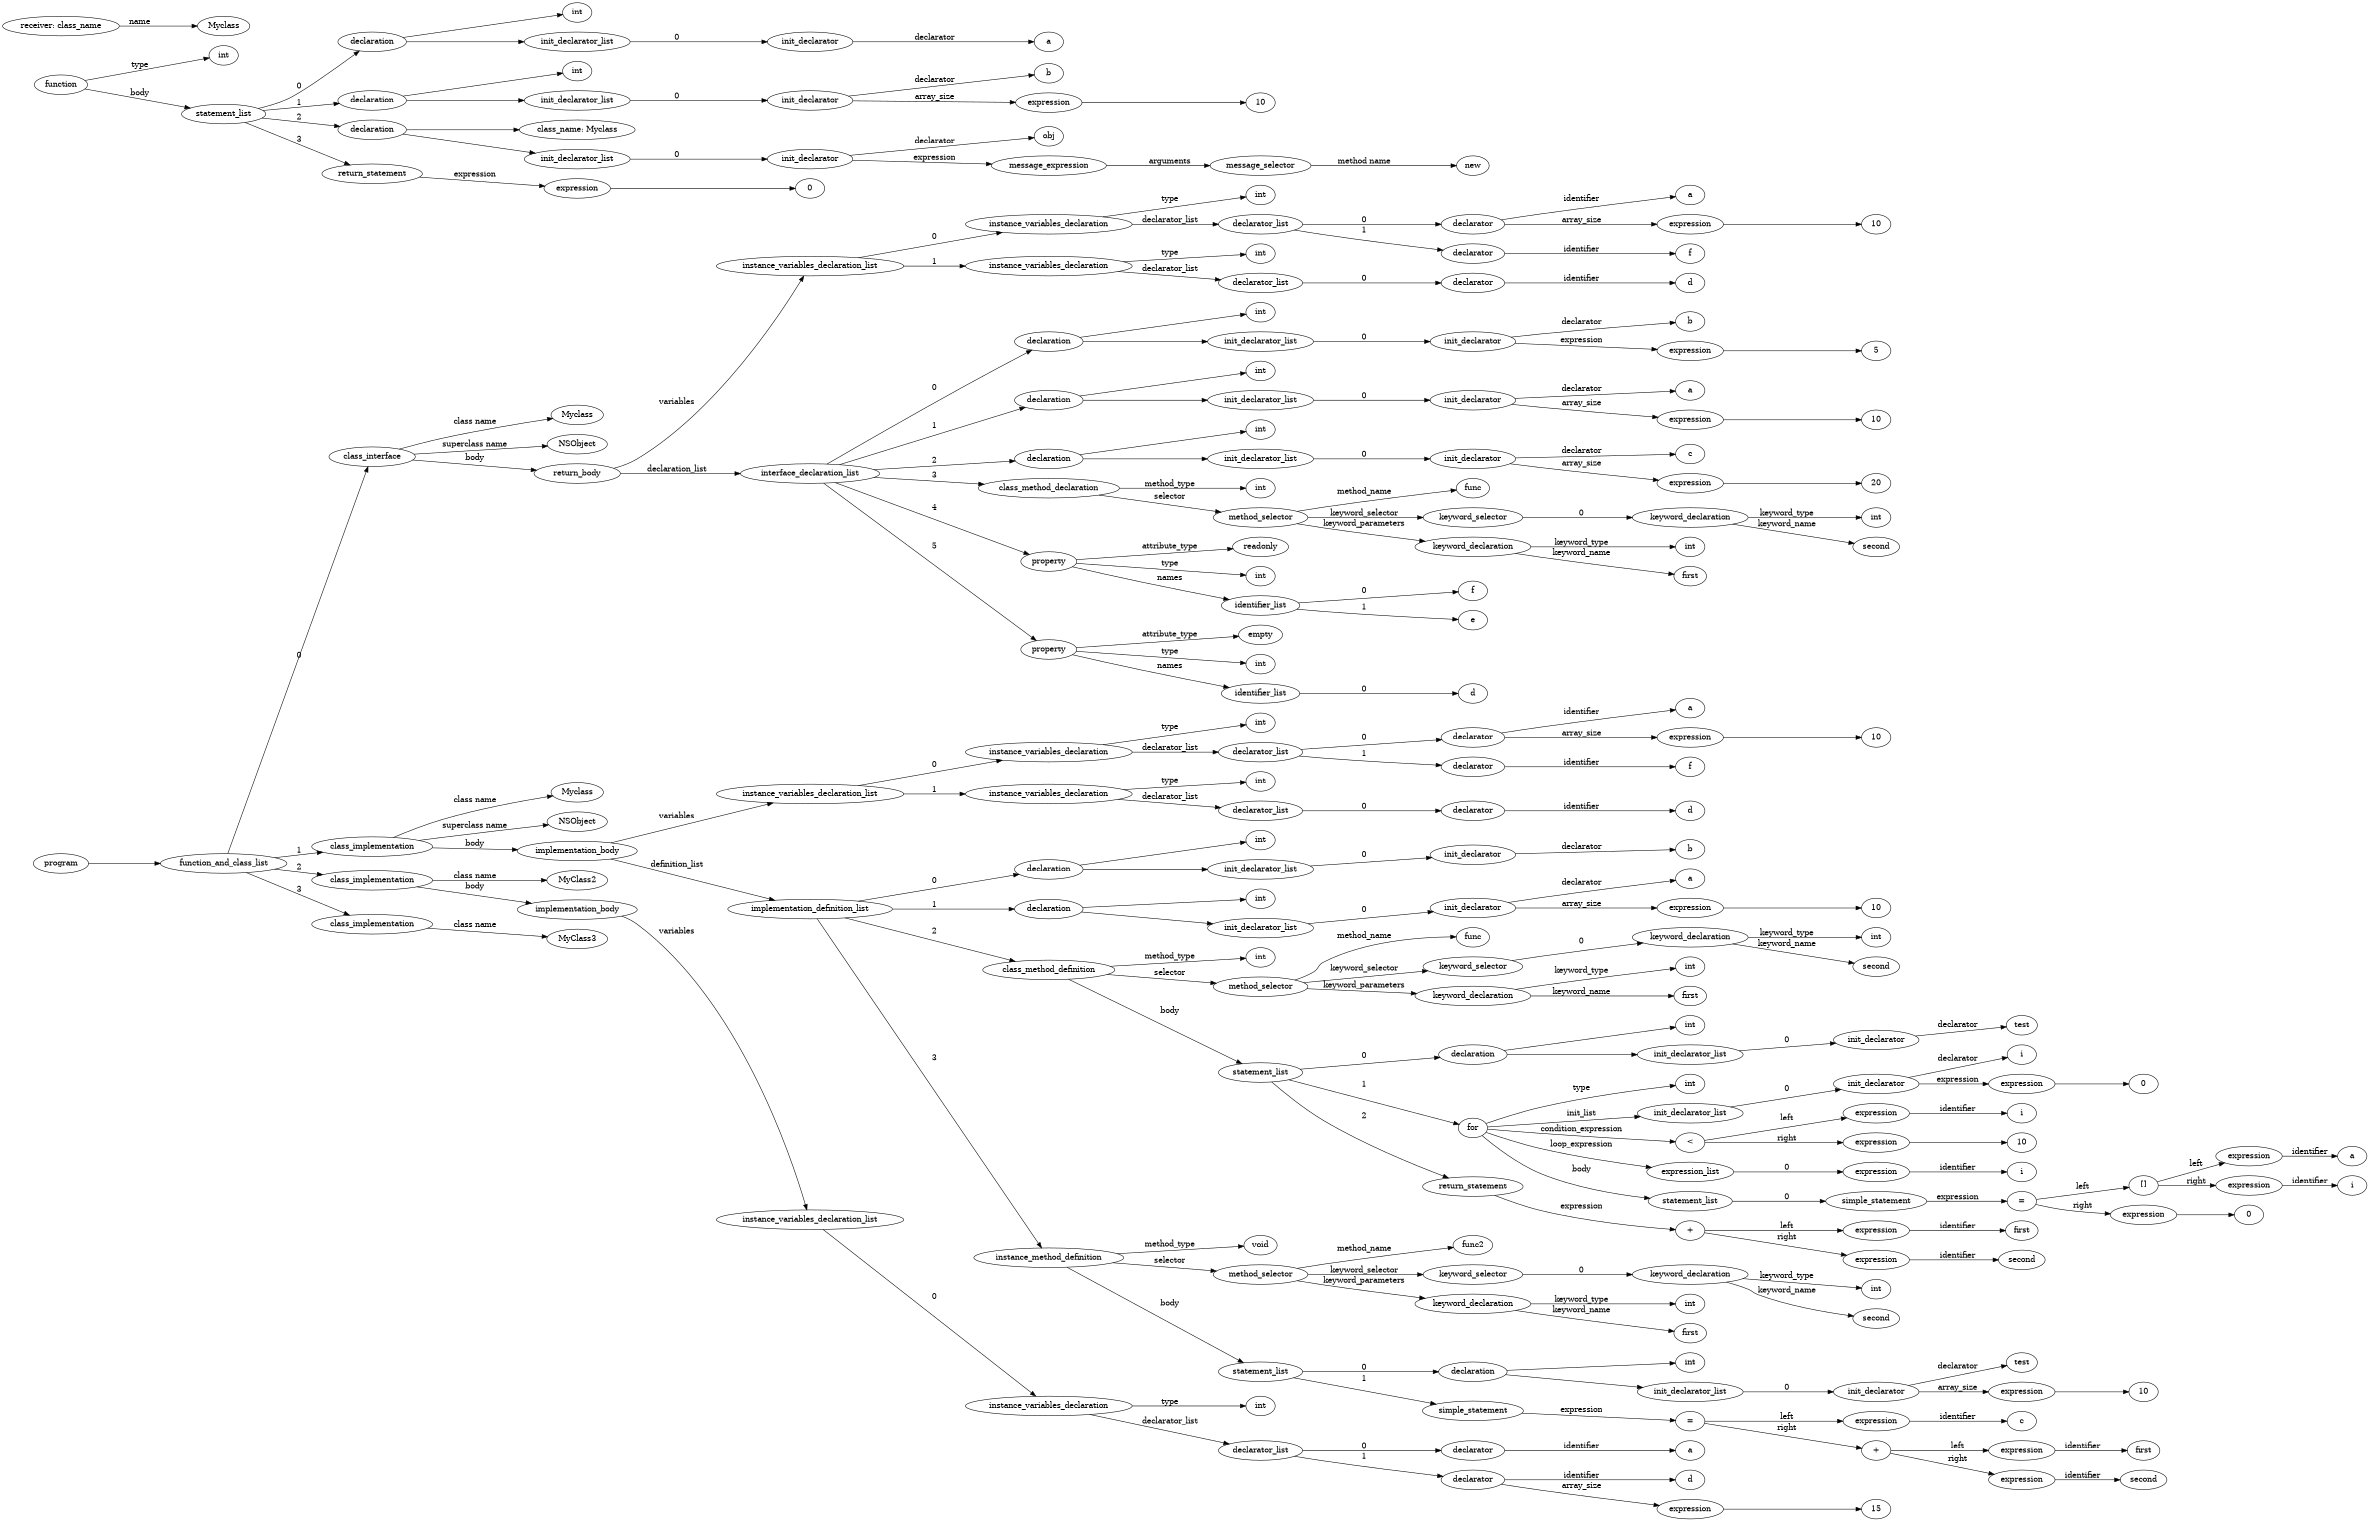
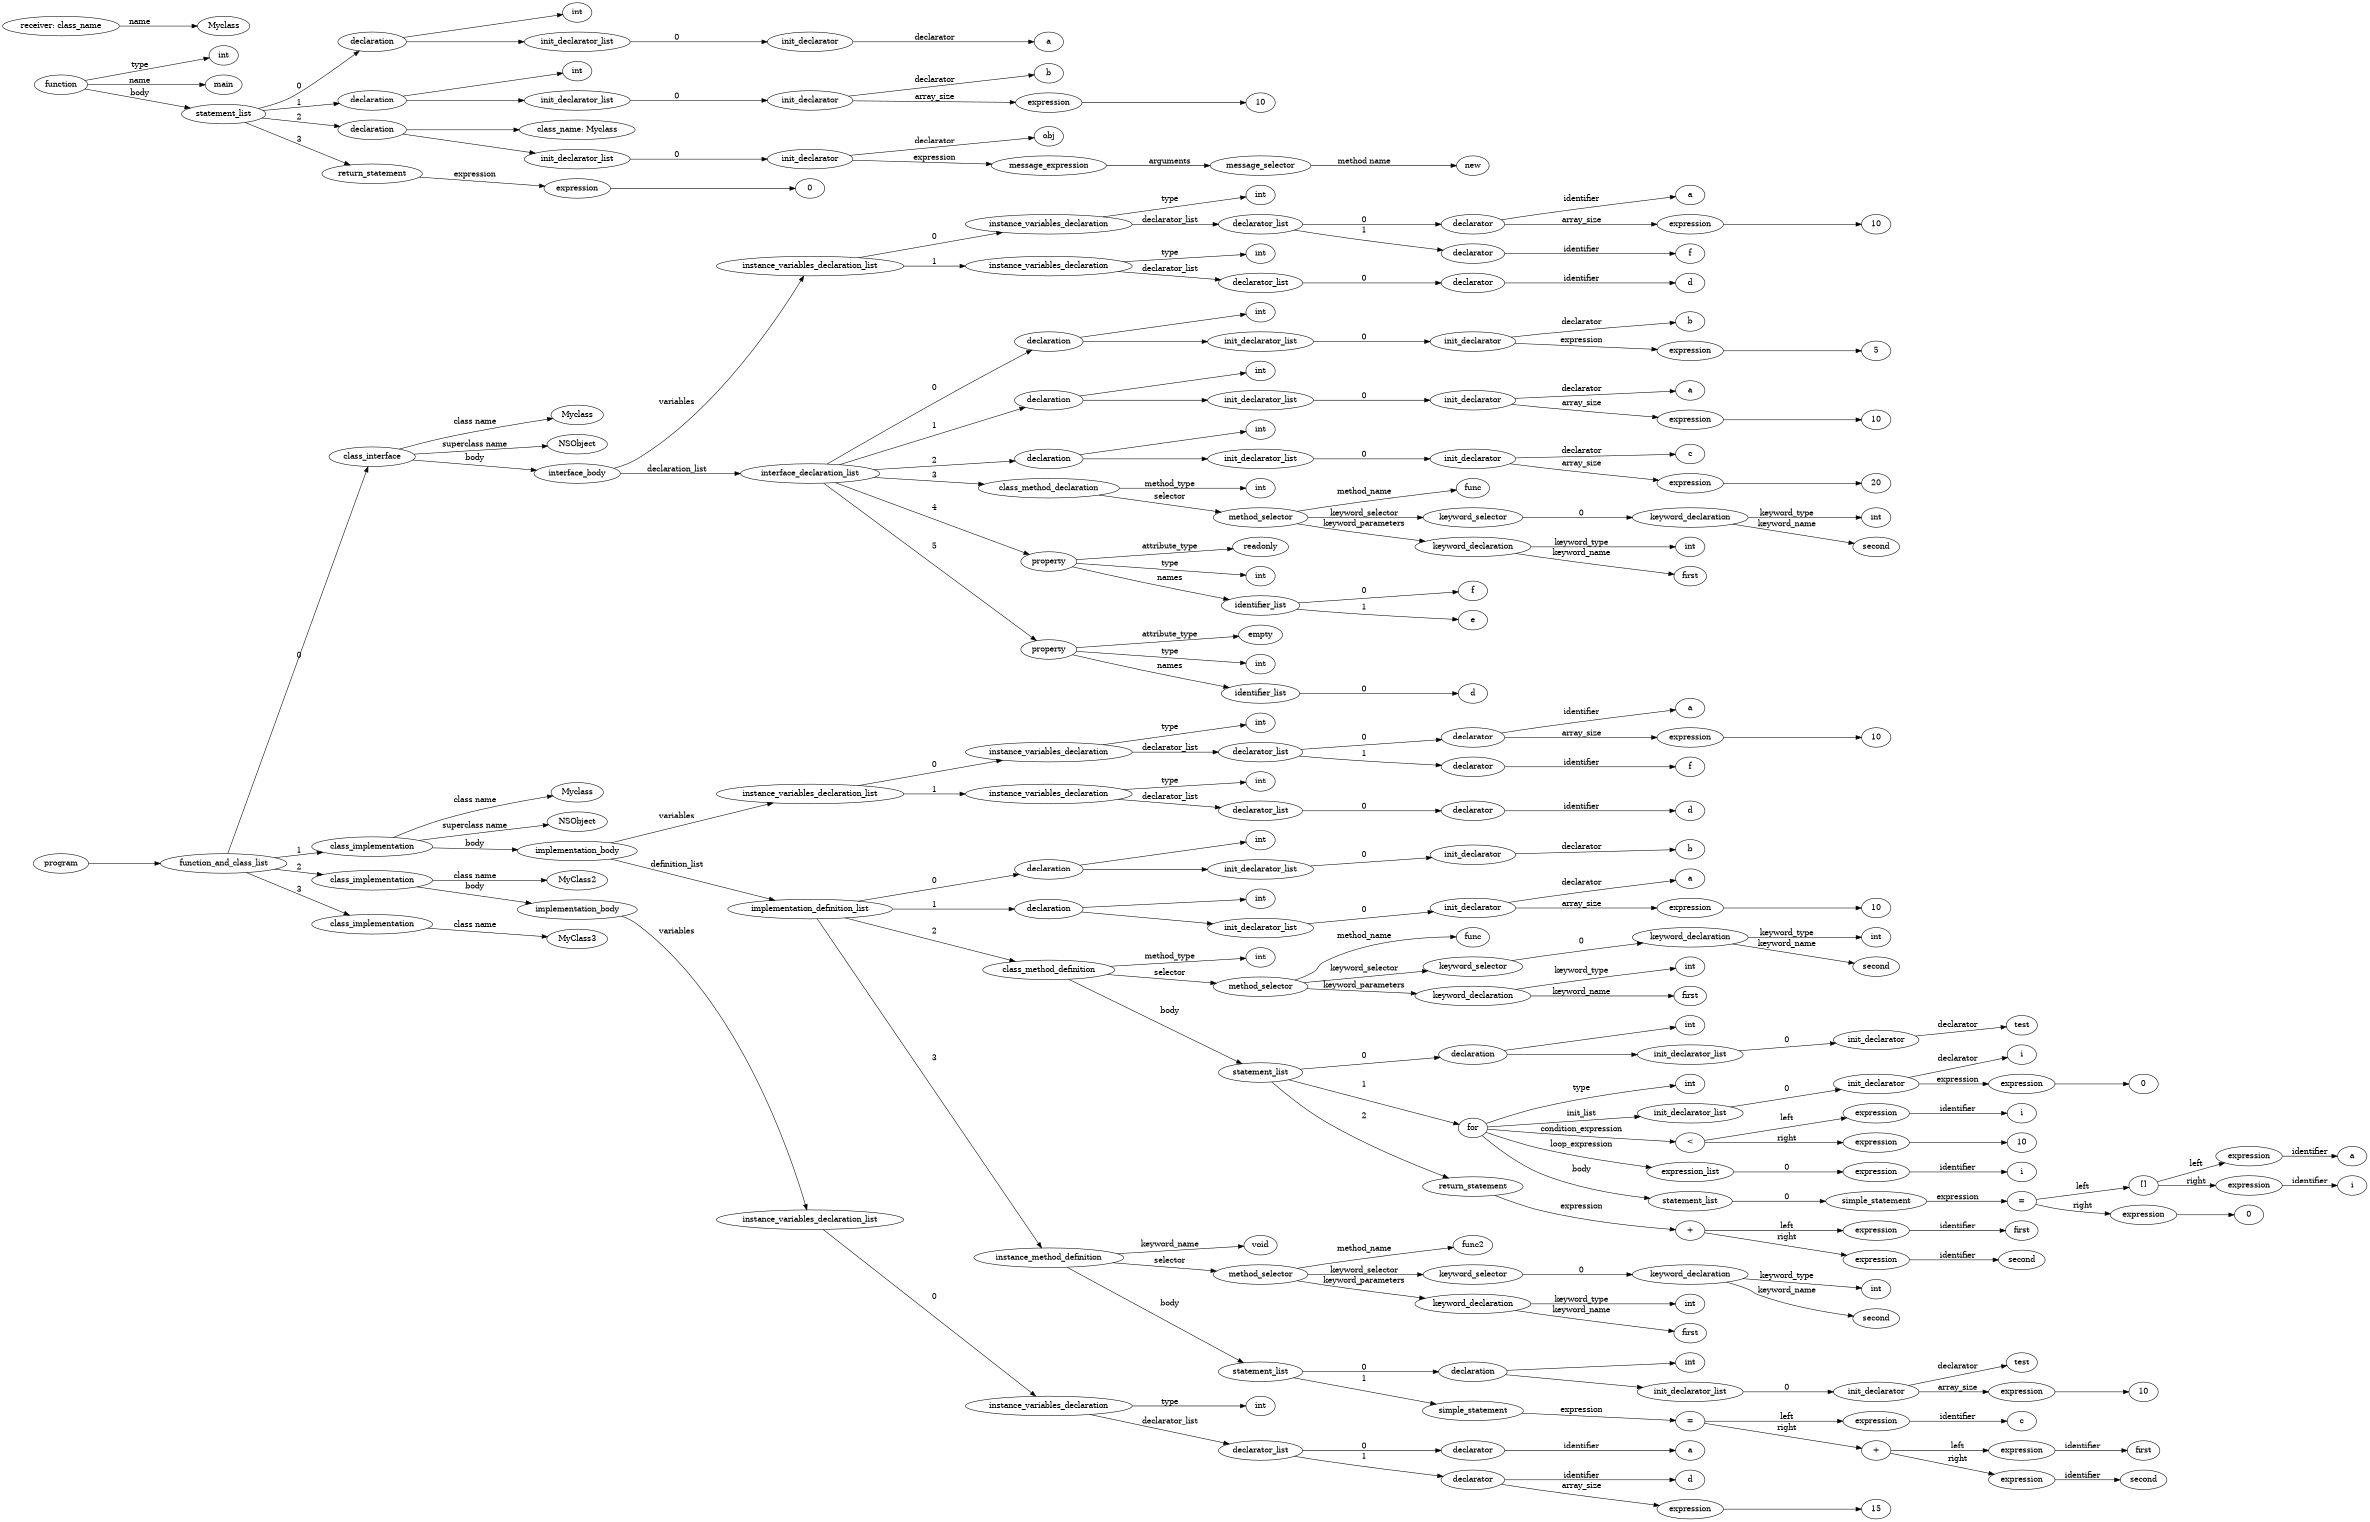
node "main": added
node "return_body": label "return_body" -> "interface_body"
edge "instance_method_definition" -> "void": label "method_type" -> "keyword_name"
